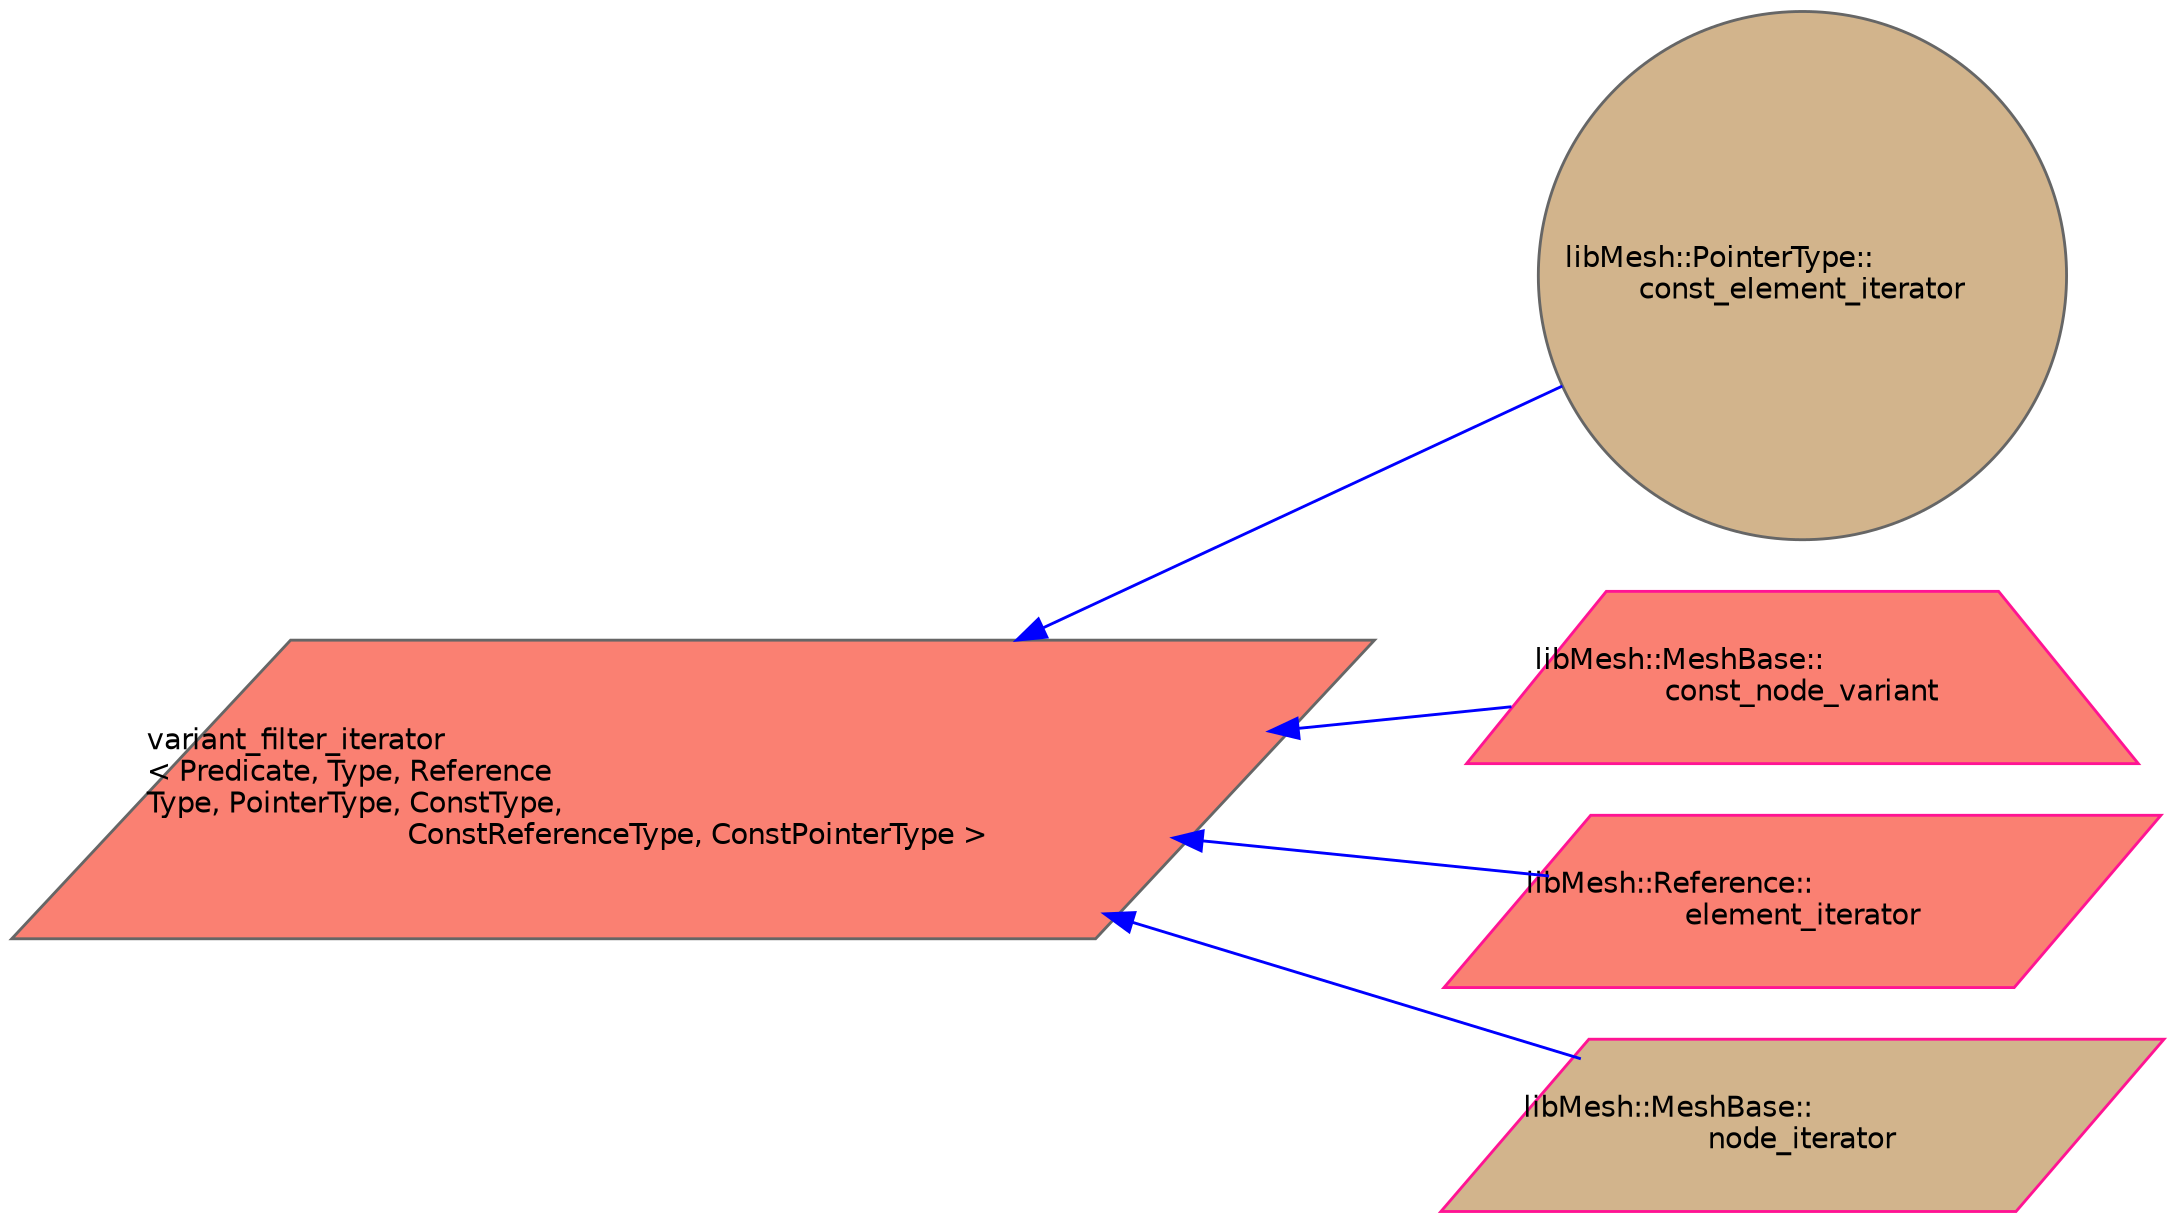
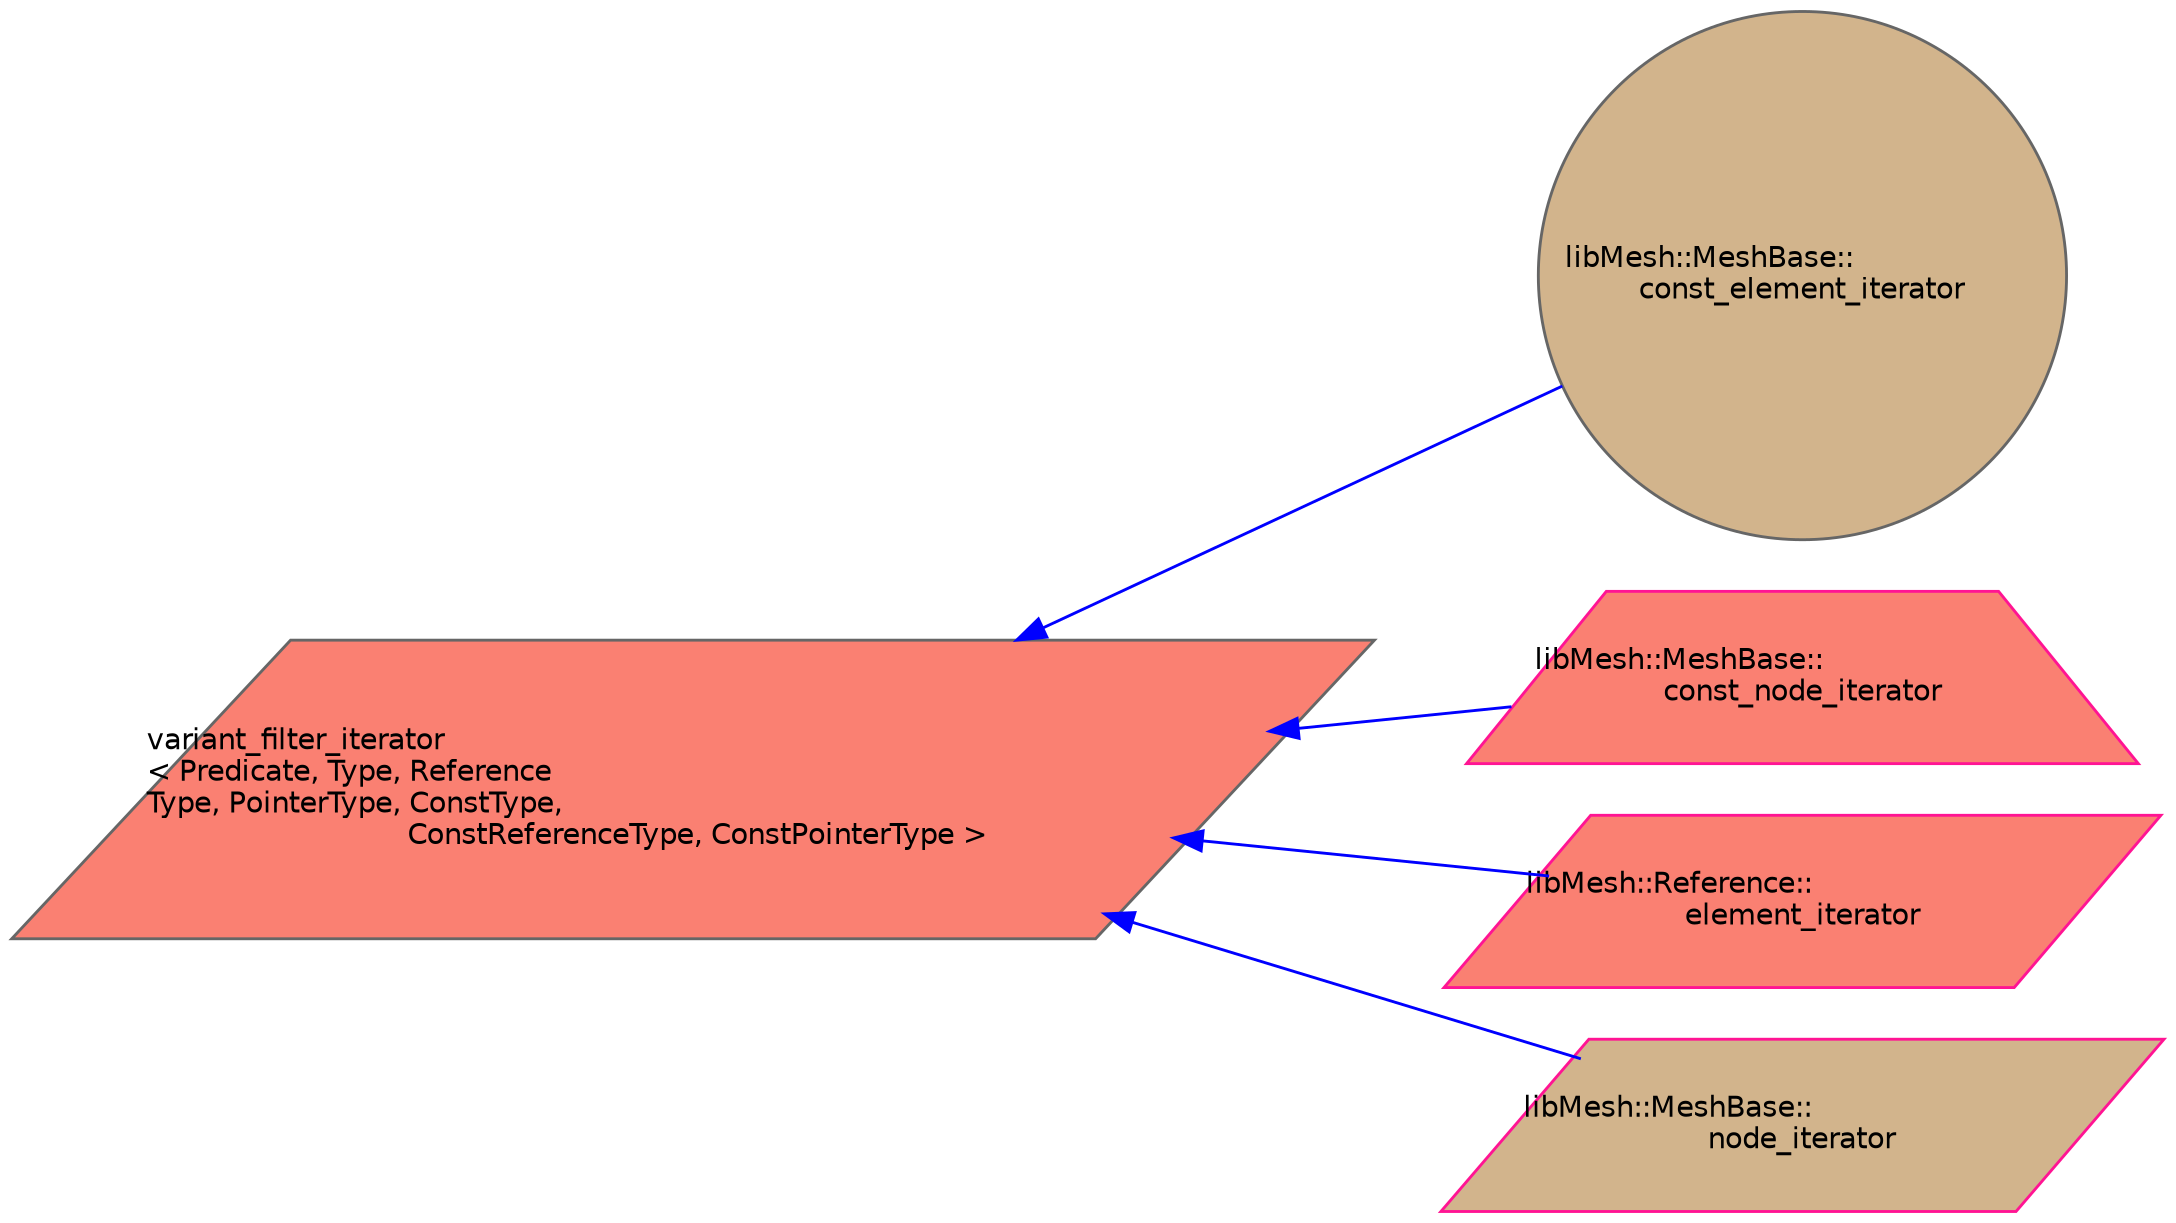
node "libMesh::PointerType:: const_element_iterator": label "libMesh::PointerType:: const_element_iterator" -> "libMesh::MeshBase:: const_element_iterator"
node "libMesh::MeshBase:: const_node_variant": label "libMesh::MeshBase:: const_node_variant" -> "libMesh::MeshBase:: const_node_iterator"
